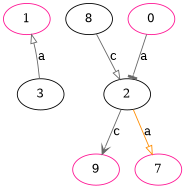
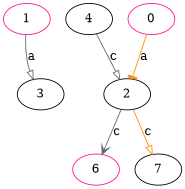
node "8": label "8" -> "4"
edge "0" -> "2": color gray40 -> darkorange
edge "3" -> "1": reversed
edge "2" -> "7": label "a" -> "c"
node "9": label "9" -> "6"
node "7": color deeppink -> black
